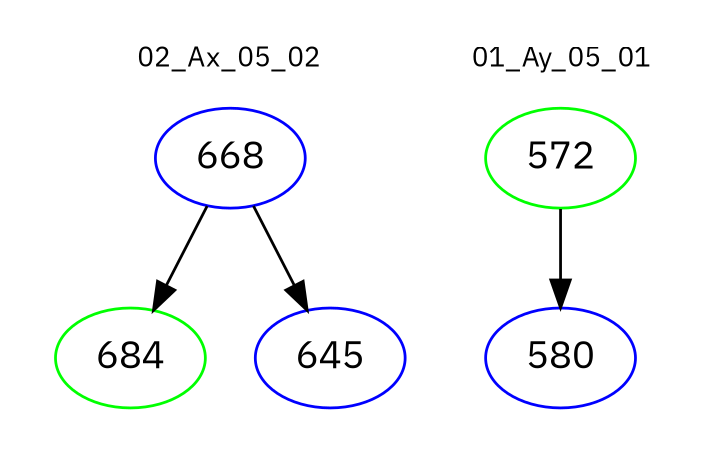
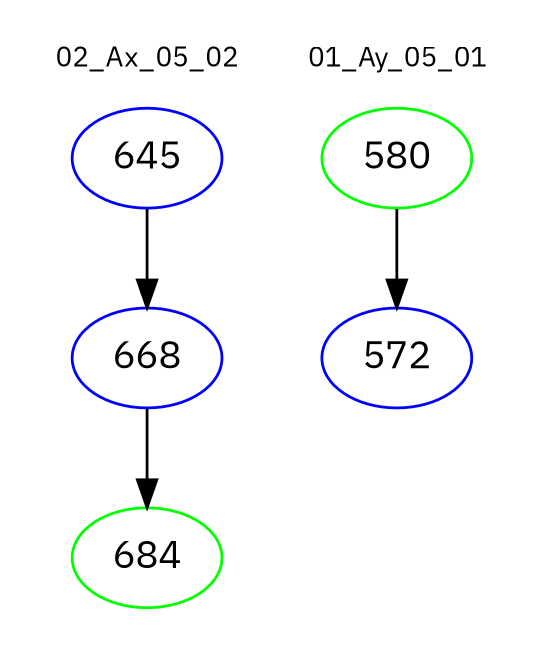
node "572": color green -> blue
edge "572" -> "580": reversed
edge "668" -> "645": reversed
node "580": color blue -> green
